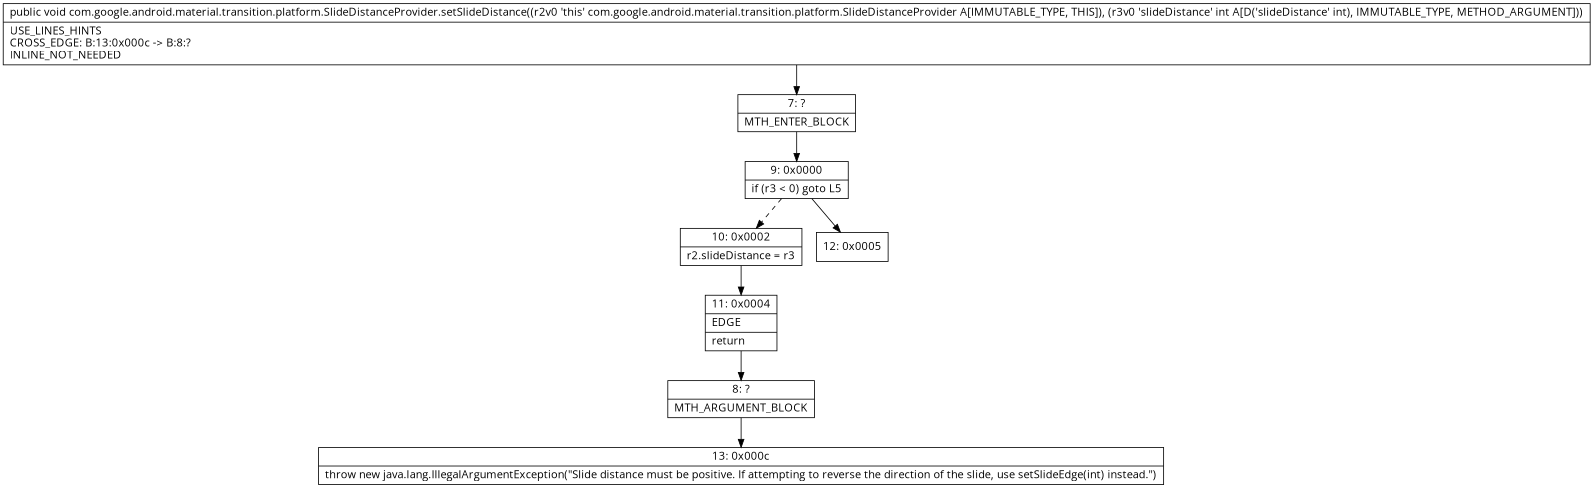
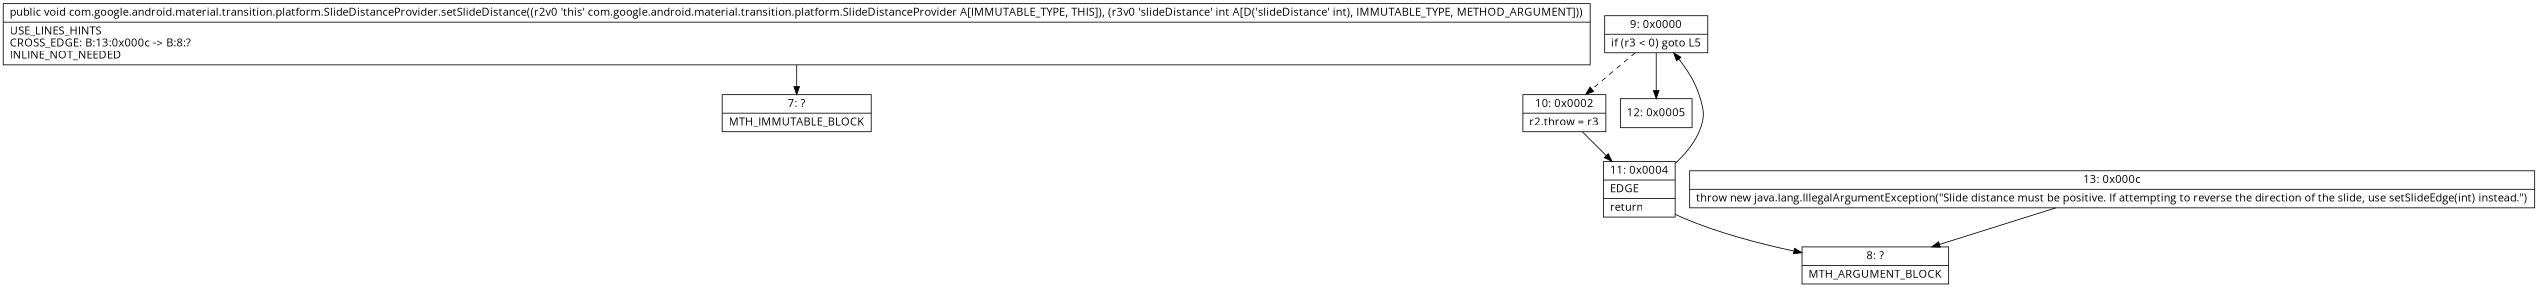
node "7: ?": text "MTH_ENTER_BLOCK" -> "MTH_IMMUTABLE_BLOCK"
edge "7: ?" -> "9: 0x0000": now "11: 0x0004" -> "9: 0x0000"
node "10: 0x0002": text "r2.slideDistance = r3" -> "r2.throw = r3"
edge "8: ?" -> "13: 0x000c": reversed
